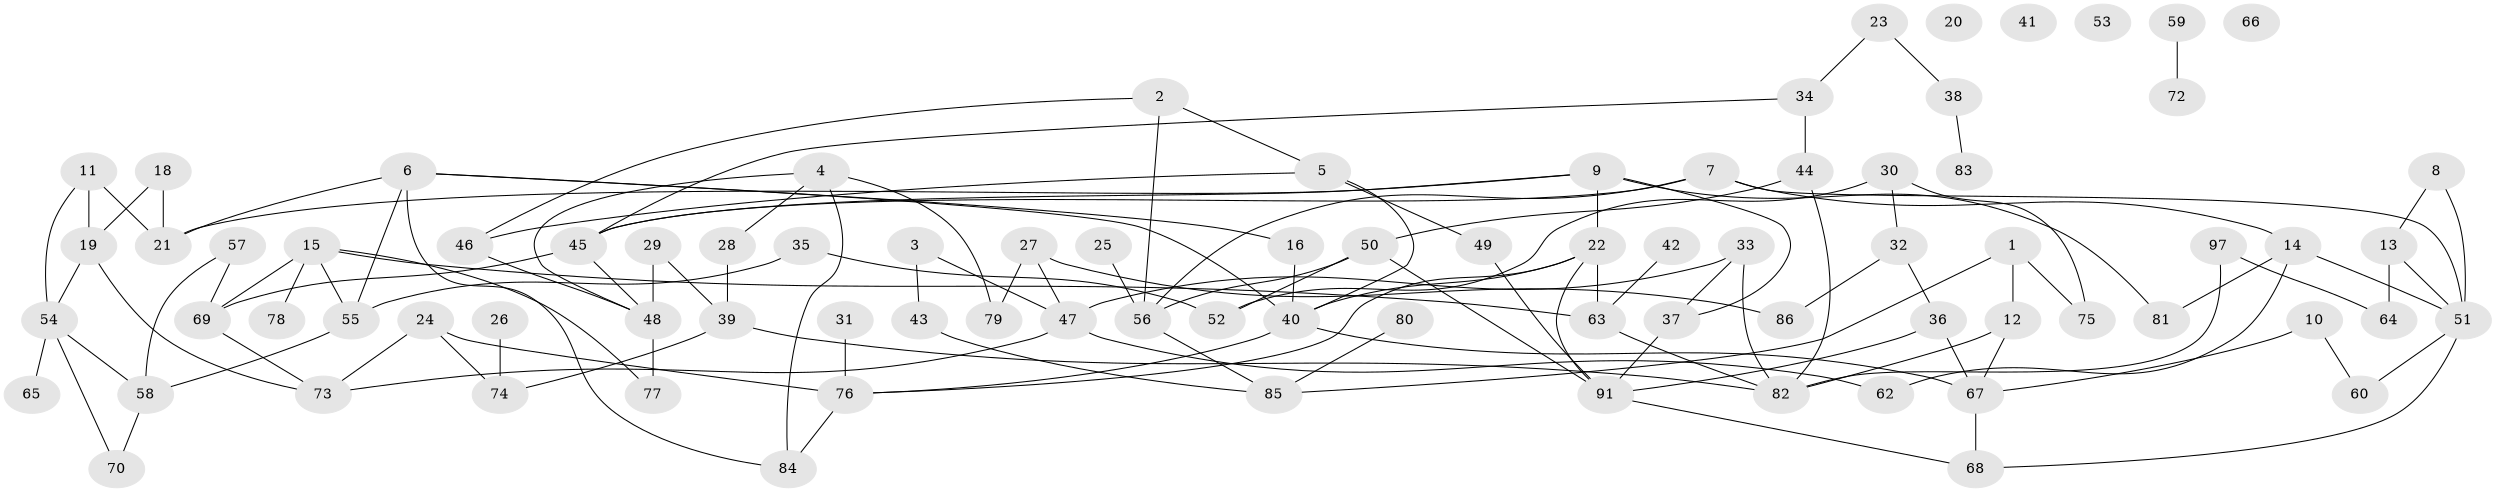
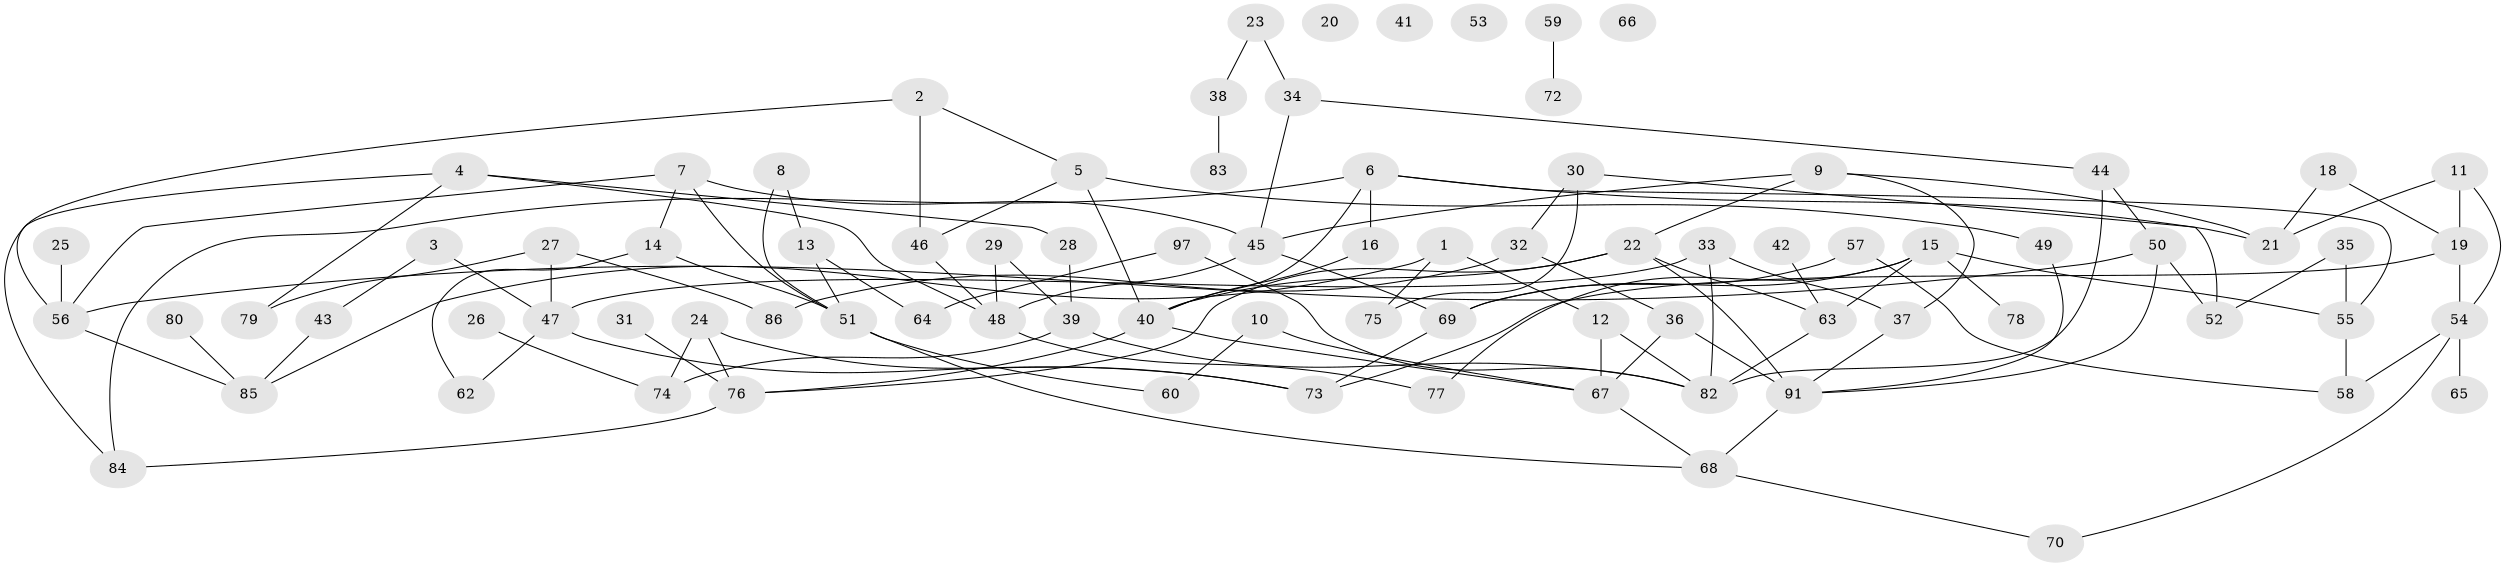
node "81": removed
edge "58" -- "70": now "68" -- "70"
